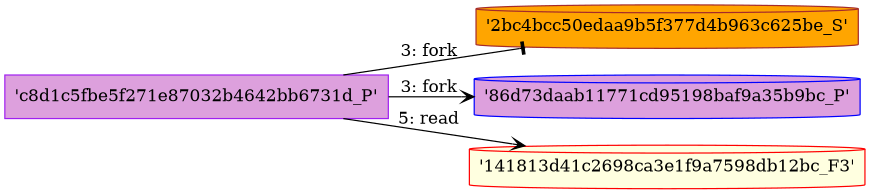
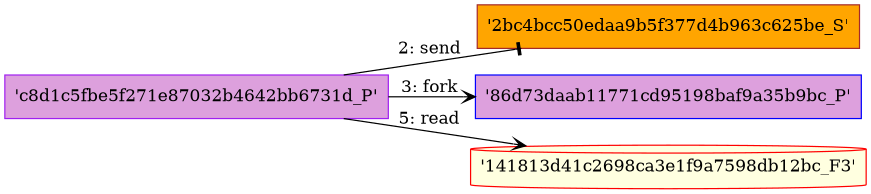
node "'2bc4bcc50edaa9b5f377d4b963c625be_S'": shape cylinder -> box
edge "'c8d1c5fbe5f271e87032b4642bb6731d_P'" -> "'2bc4bcc50edaa9b5f377d4b963c625be_S'": label "3: fork" -> "2: send"
node "'86d73daab11771cd95198baf9a35b9bc_P'": shape cylinder -> box
